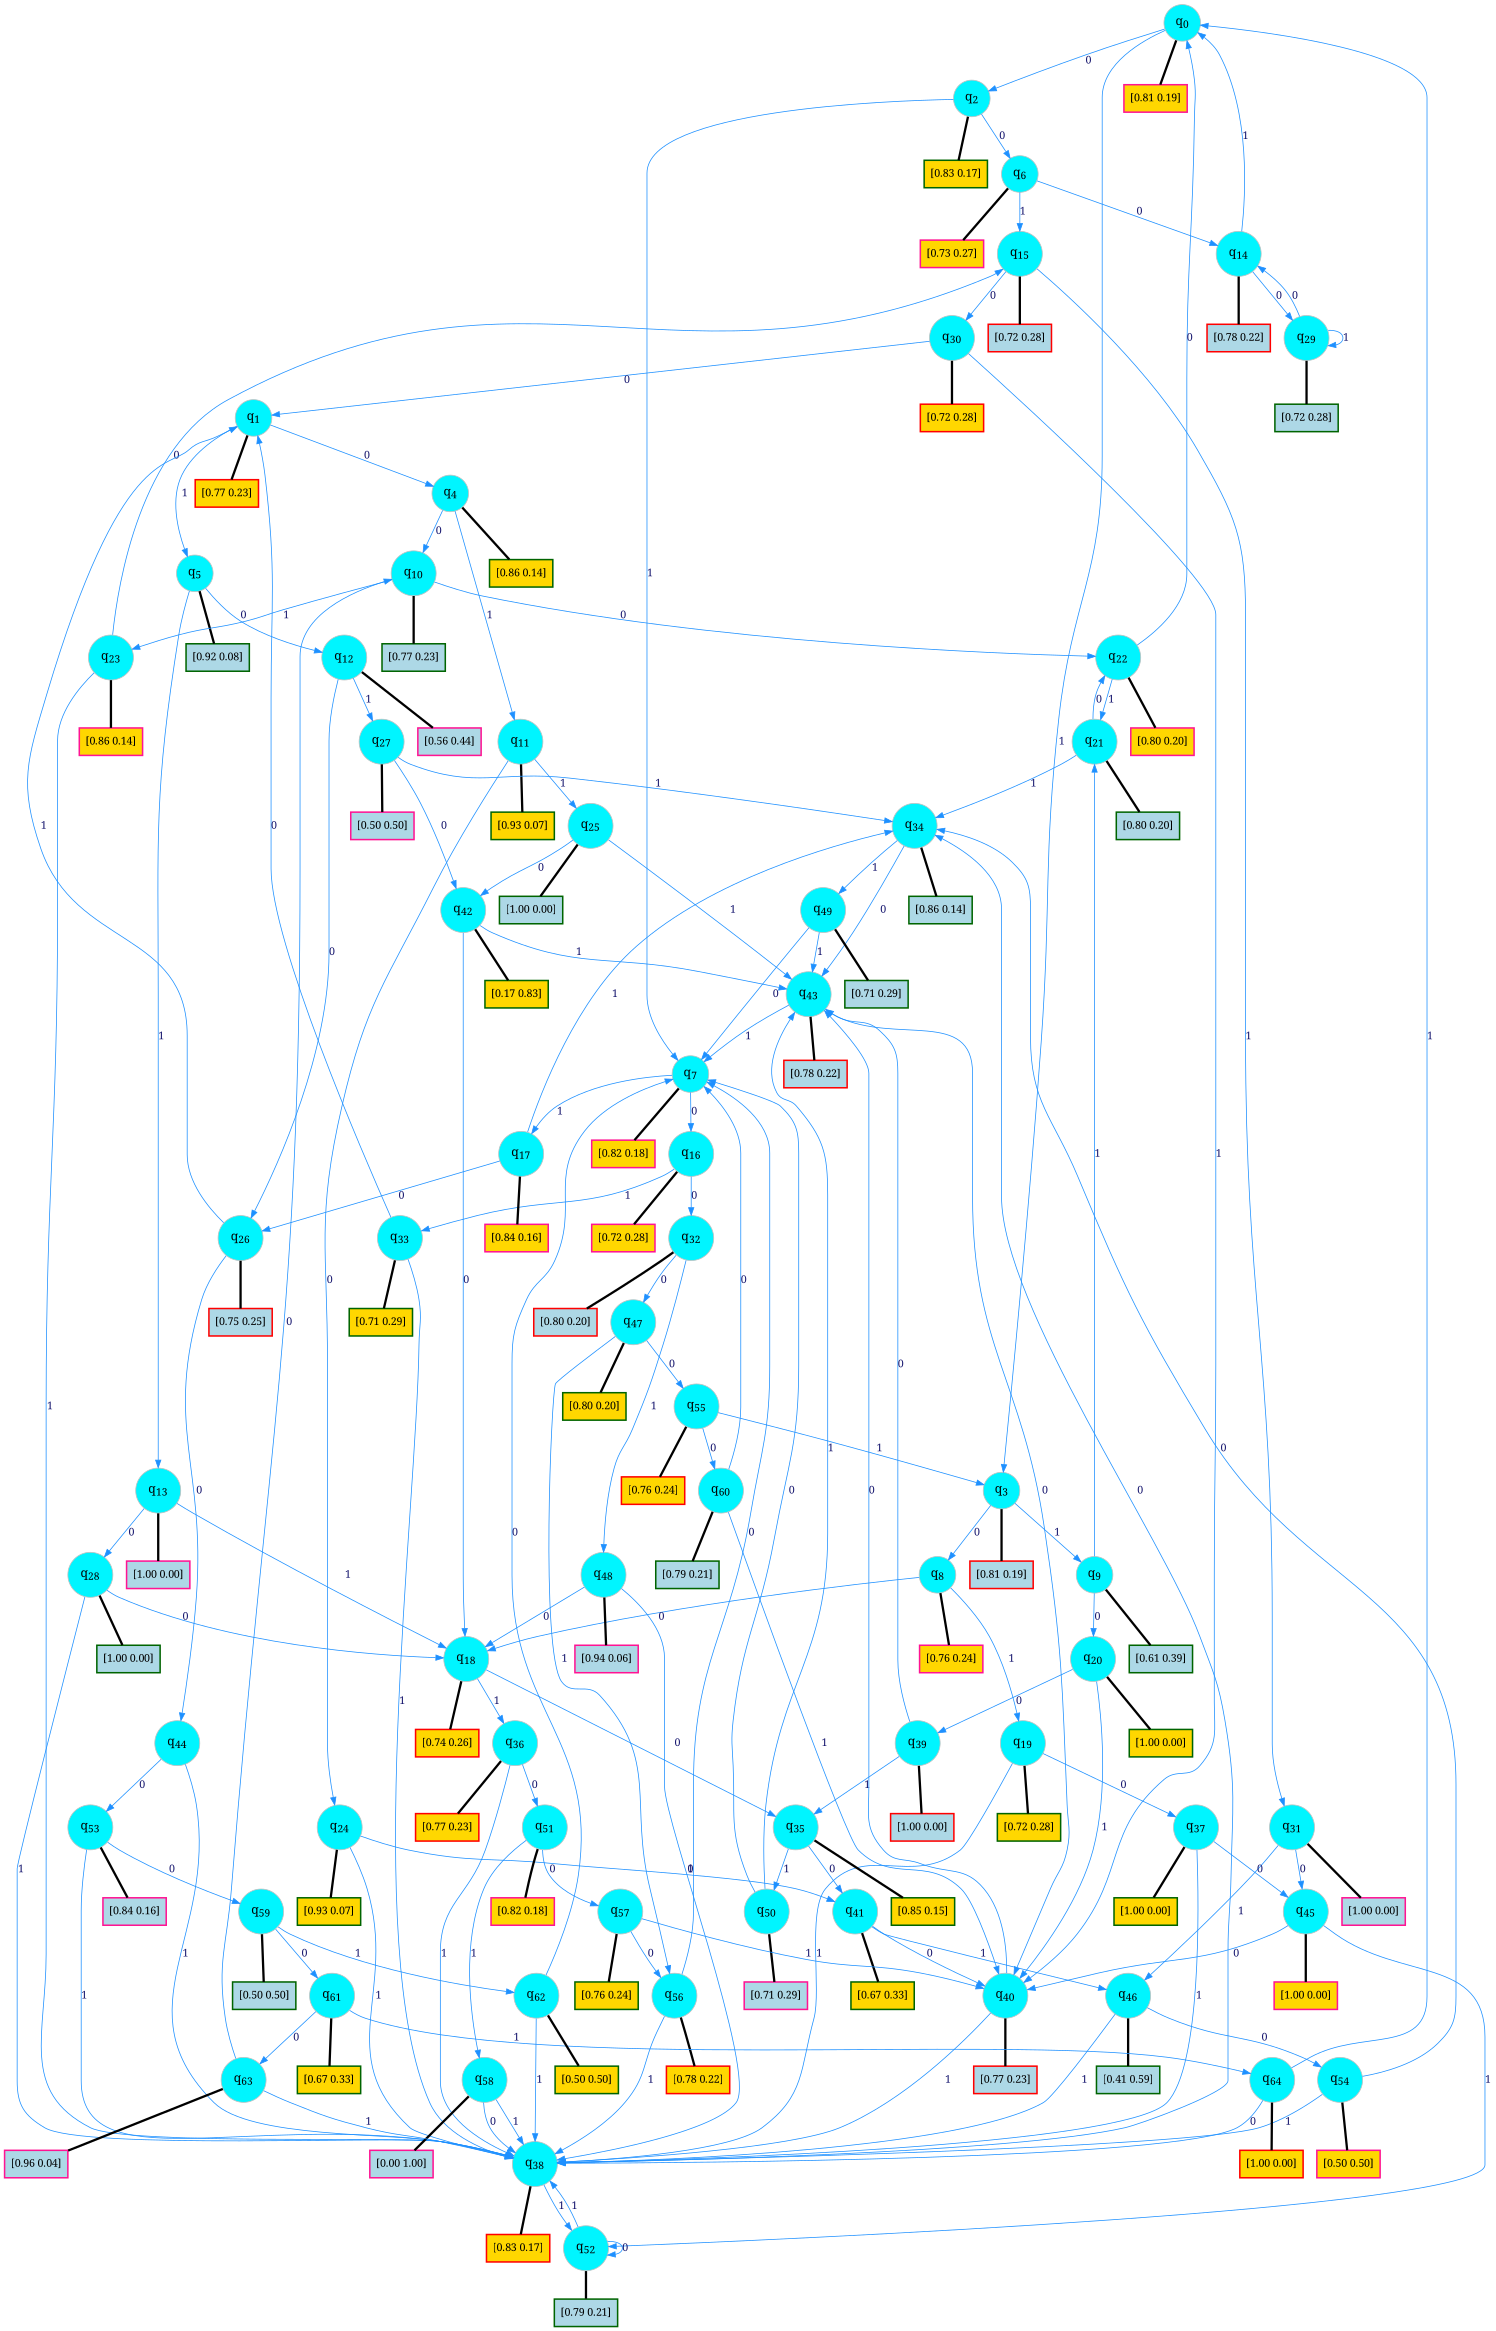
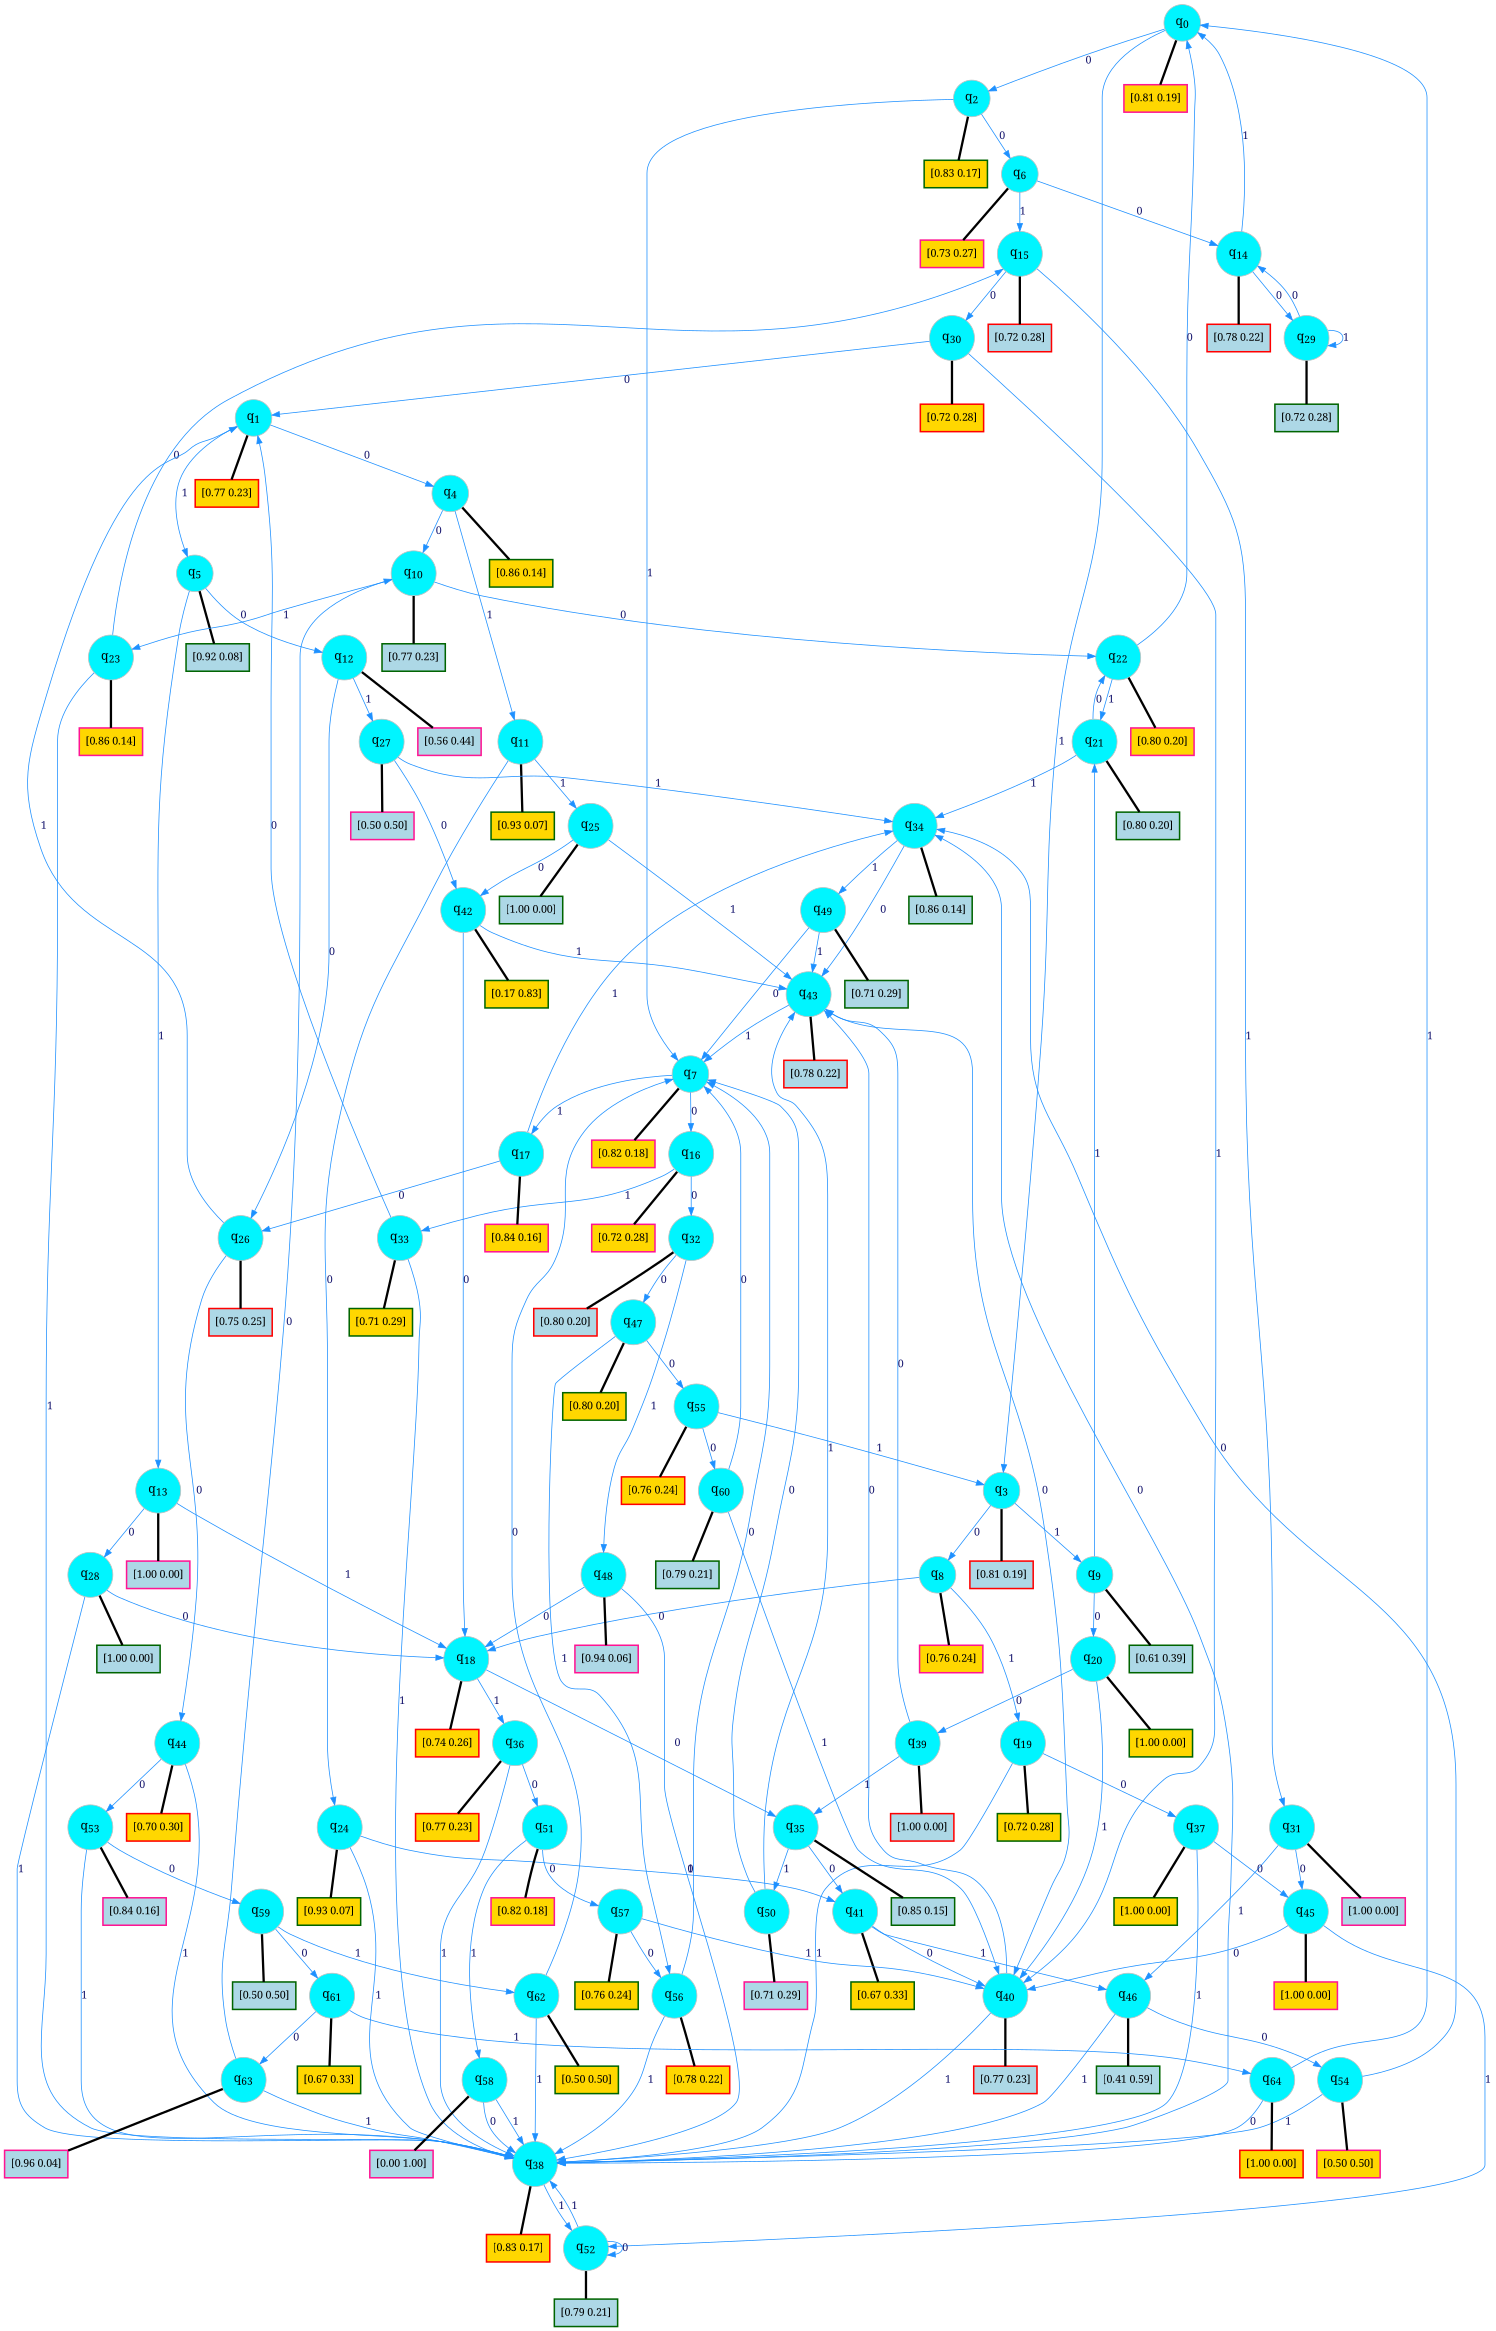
node "[0.70 0.30]": added
node "[0.85 0.15]": fillcolor gold -> lightblue
